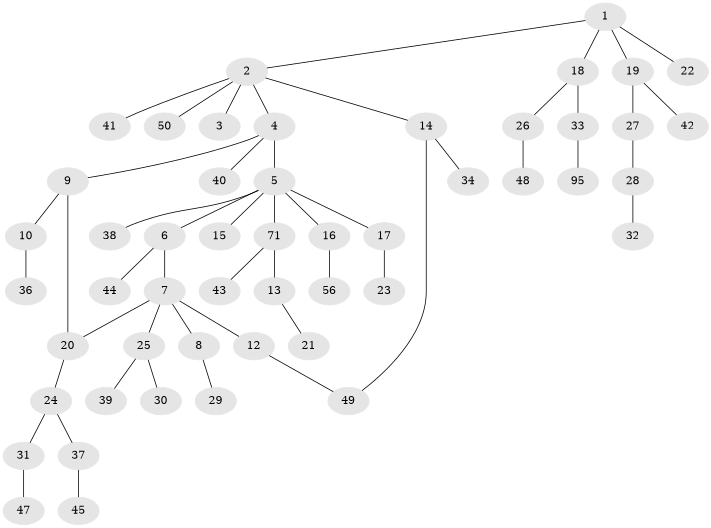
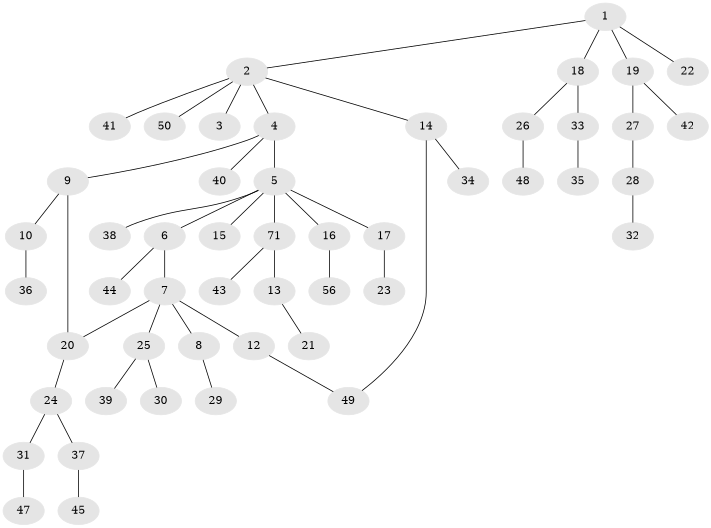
node "95": label "95" -> "35"
